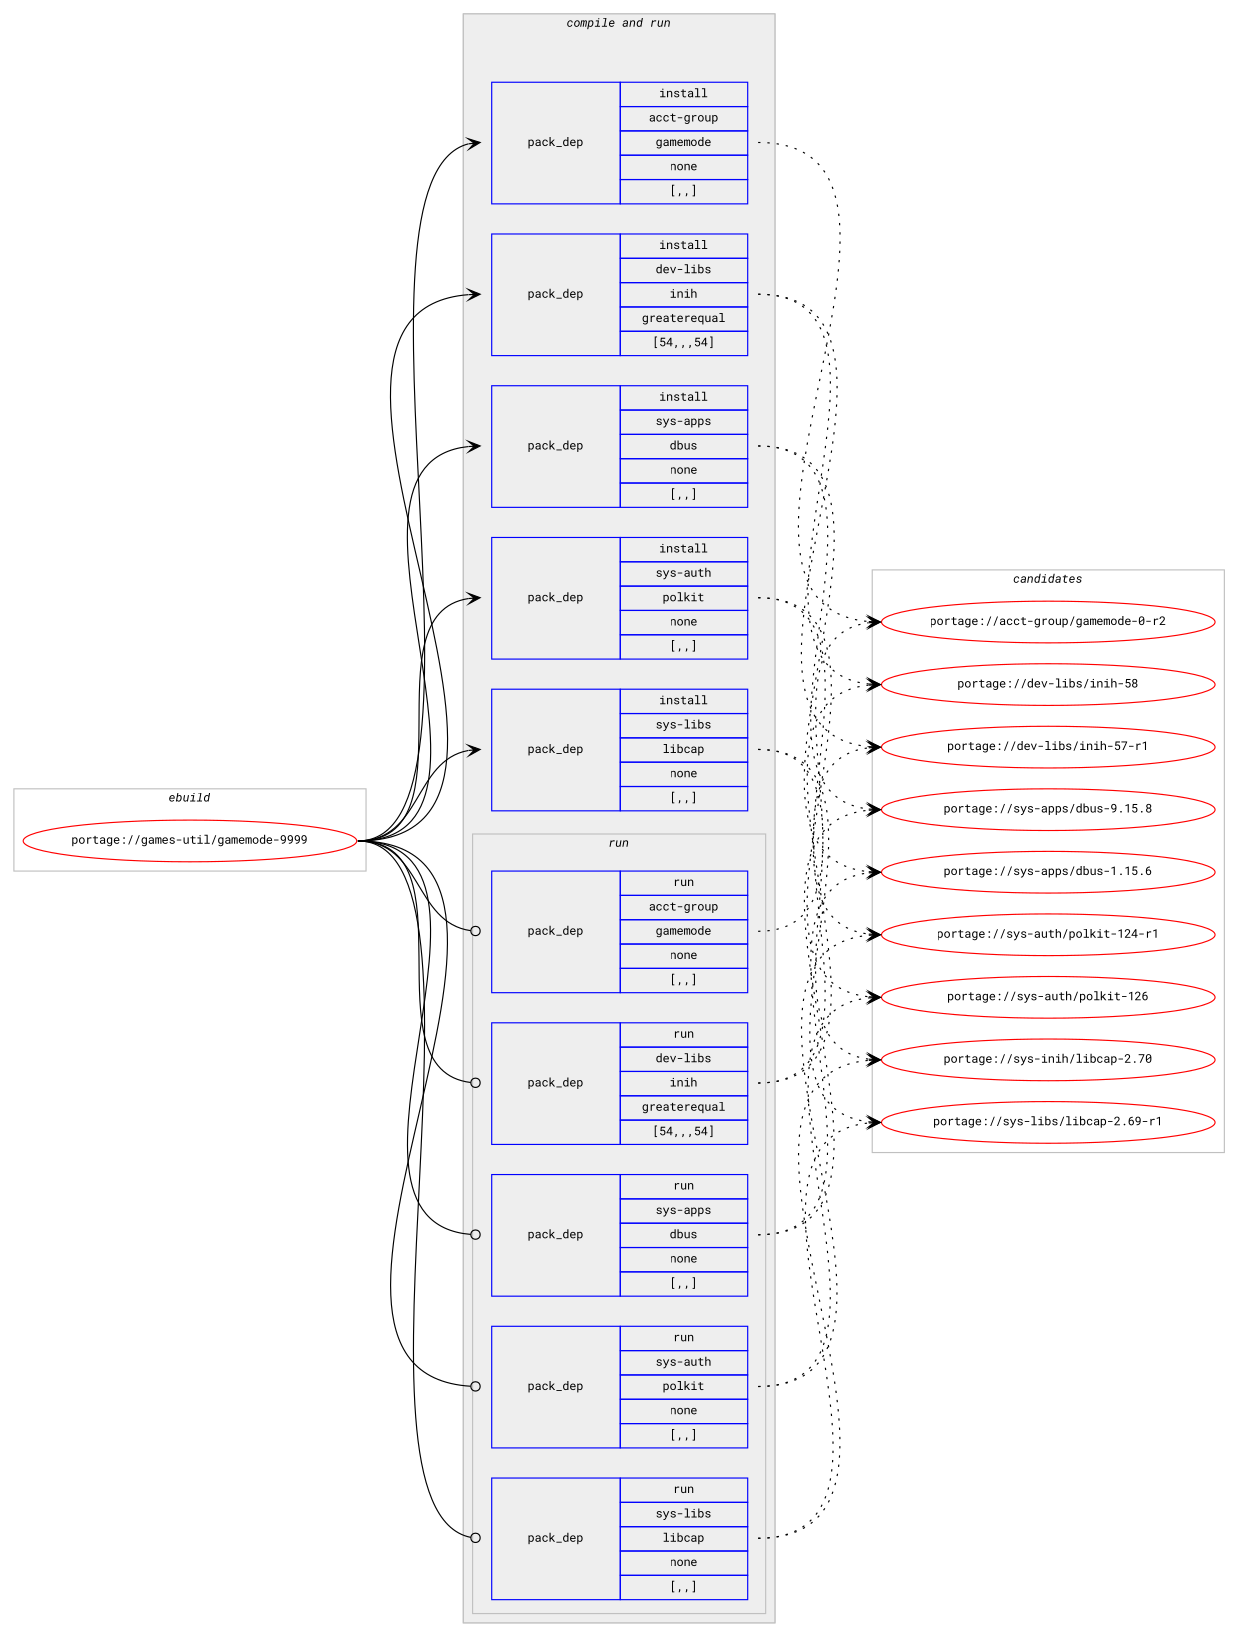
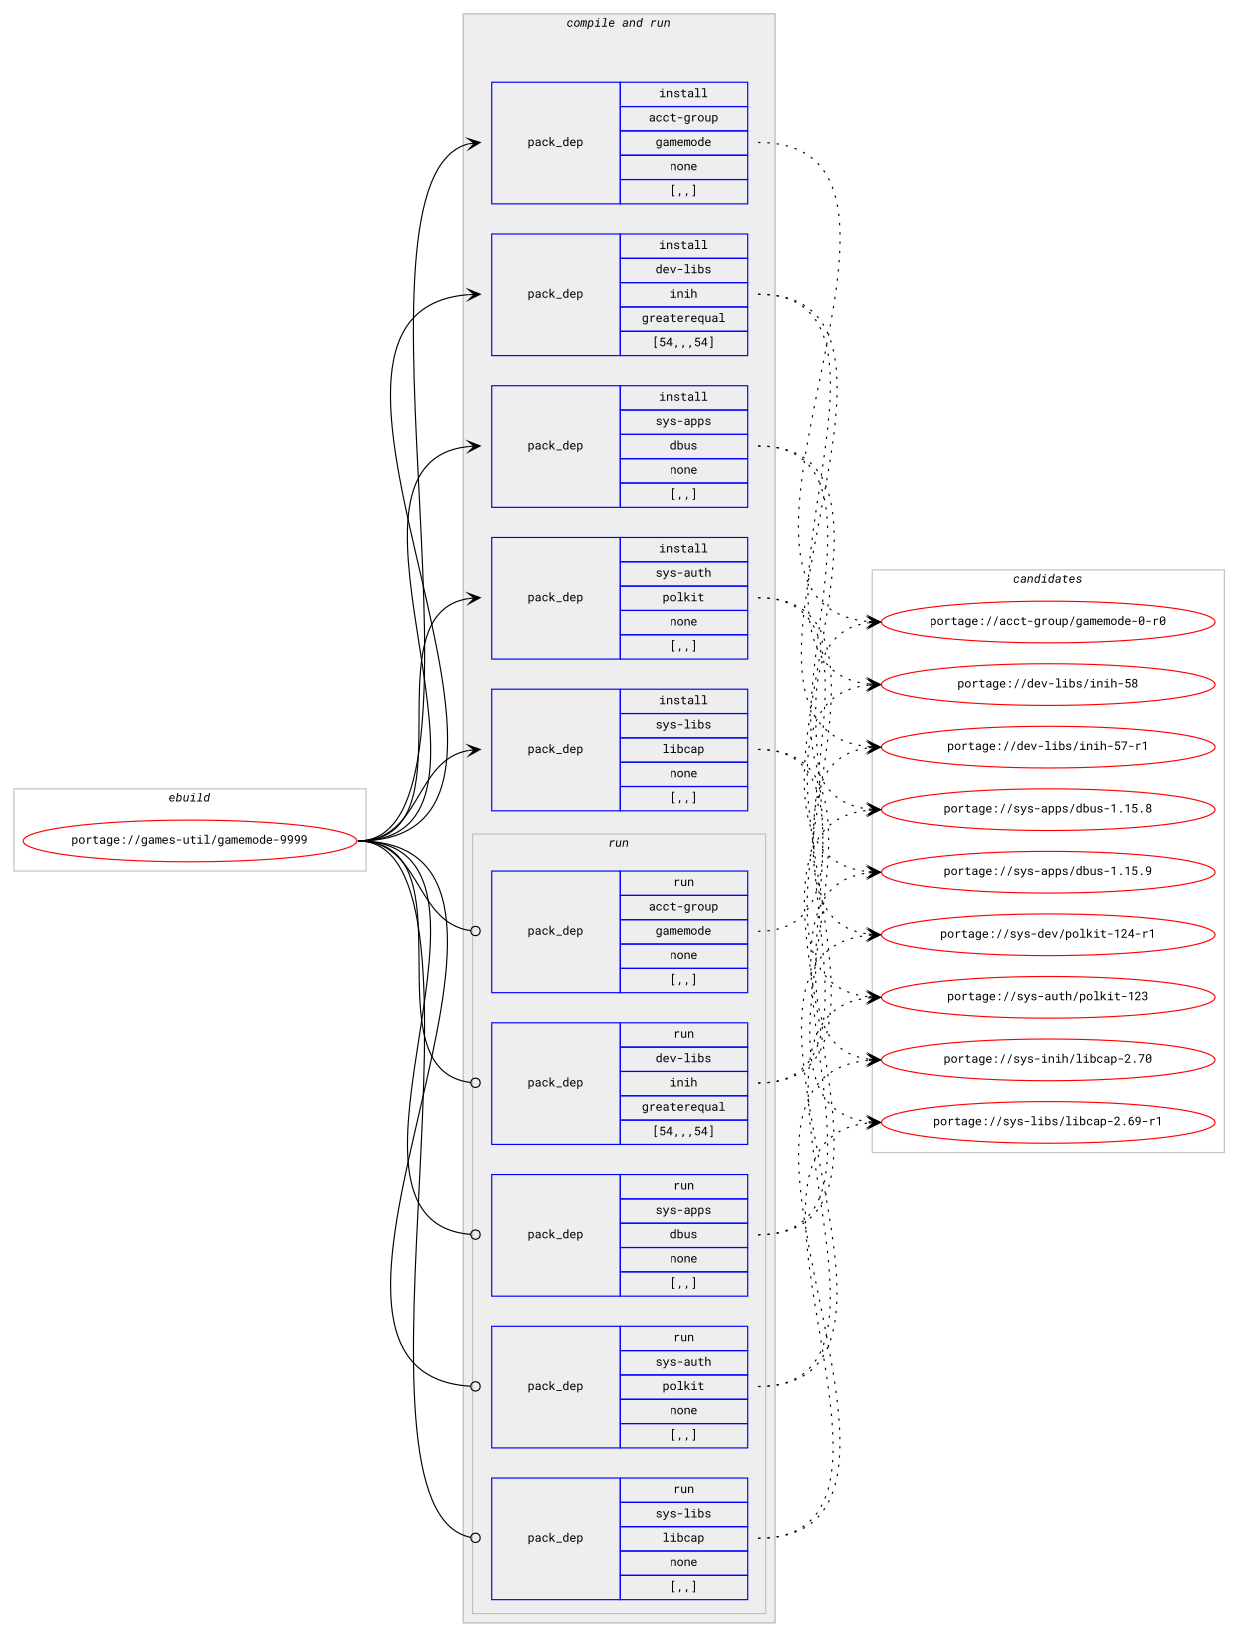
node "portage://acct-group/gamemode-0-r2": label "portage://acct-group/gamemode-0-r2" -> "portage://acct-group/gamemode-0-r0"
node "portage://sys-apps/dbus-9.15.8": label "portage://sys-apps/dbus-9.15.8" -> "portage://sys-apps/dbus-1.15.8"
node "portage://sys-apps/dbus-1.15.6": label "portage://sys-apps/dbus-1.15.6" -> "portage://sys-apps/dbus-1.15.9"
node "portage://sys-auth/polkit-124-r1": label "portage://sys-auth/polkit-124-r1" -> "portage://sys-dev/polkit-124-r1"
node "portage://sys-auth/polkit-126": label "portage://sys-auth/polkit-126" -> "portage://sys-auth/polkit-123"
